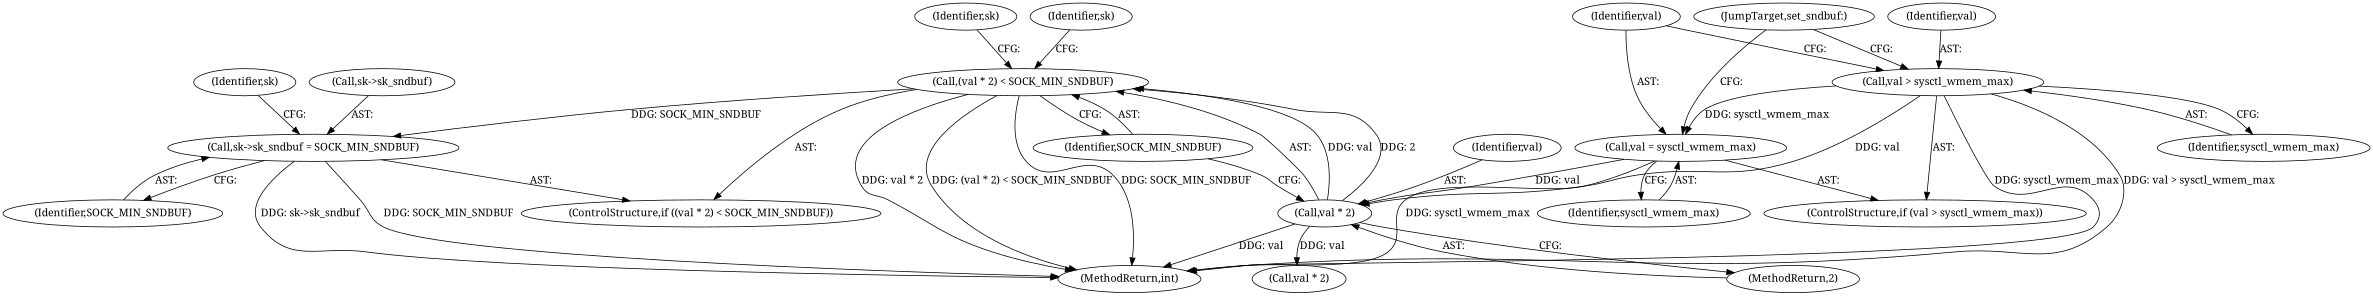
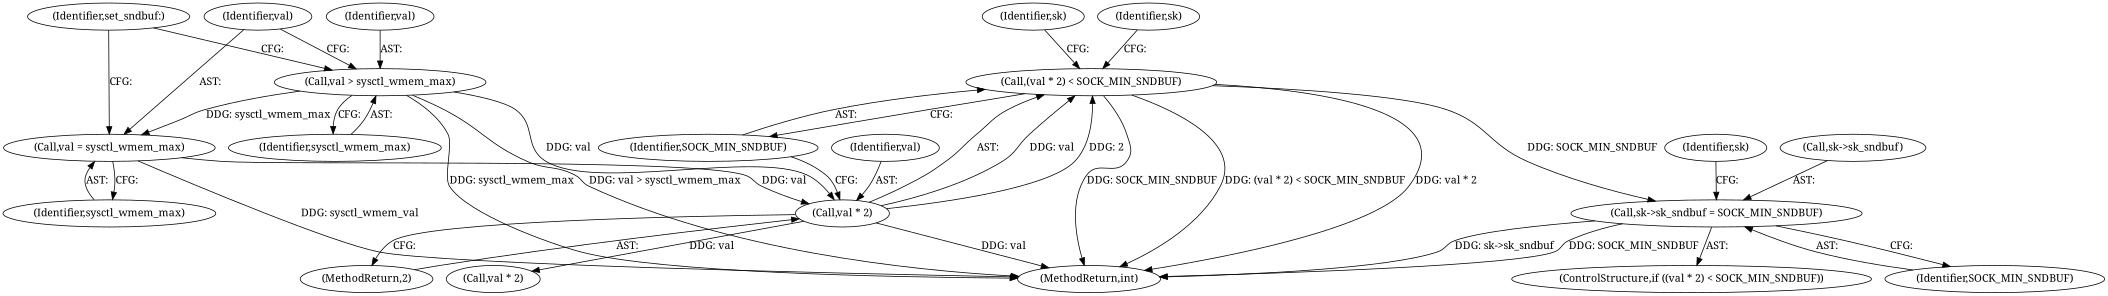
node "(JumpTarget,set_sndbuf:)": label "(JumpTarget,set_sndbuf:)" -> "(Identifier,set_sndbuf:)"
edge "(Call,(val * 2) < SOCK_MIN_SNDBUF)" -> "(ControlStructure,if ((val * 2) < SOCK_MIN_SNDBUF))": removed, label "AST:"
edge "(Call,val = sysctl_wmem_max)" -> "(MethodReturn,int)": label "DDG: sysctl_wmem_max" -> "DDG: sysctl_wmem_val"
node "(ControlStructure,if (val > sysctl_wmem_max))": removed
